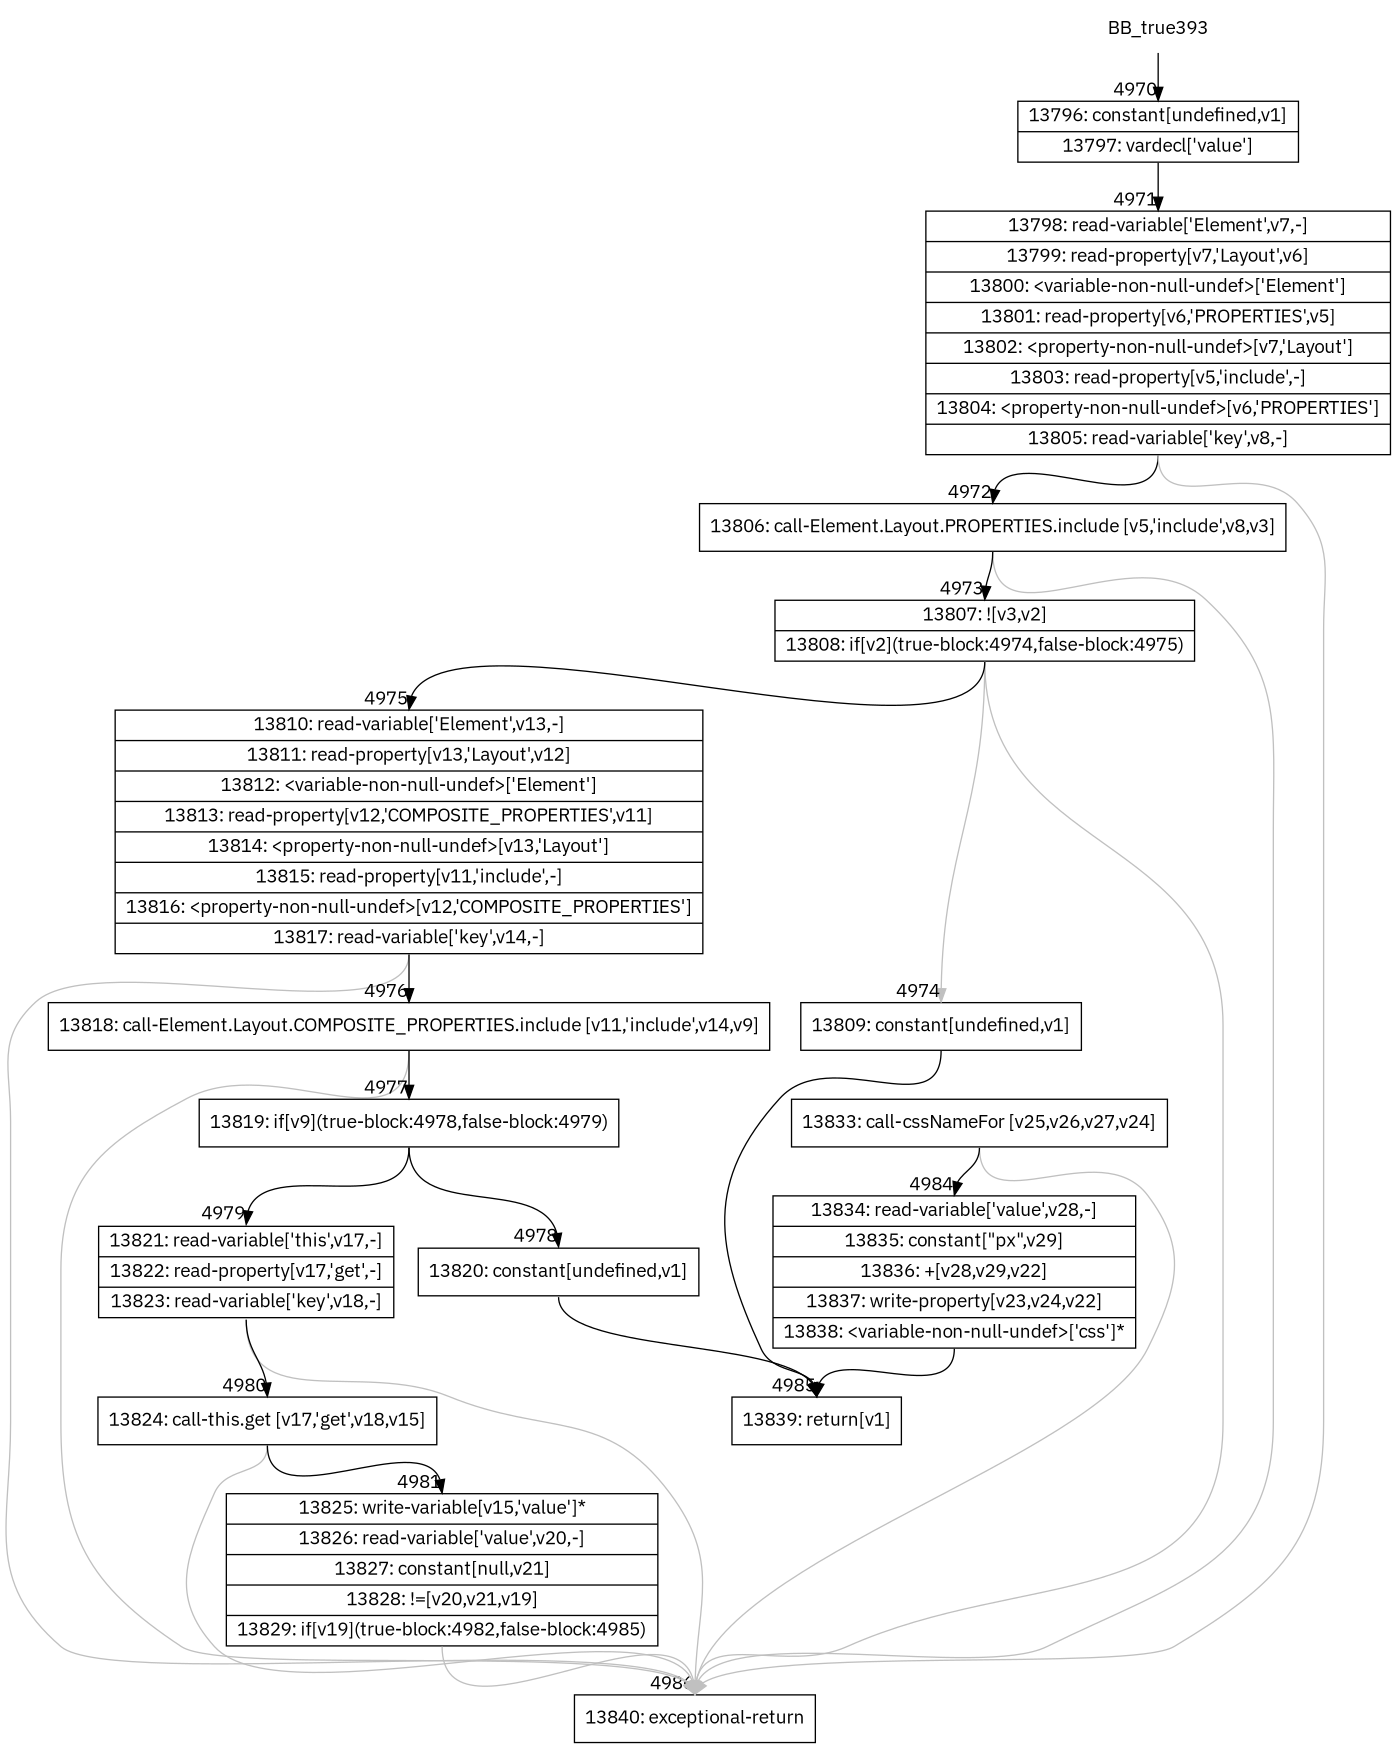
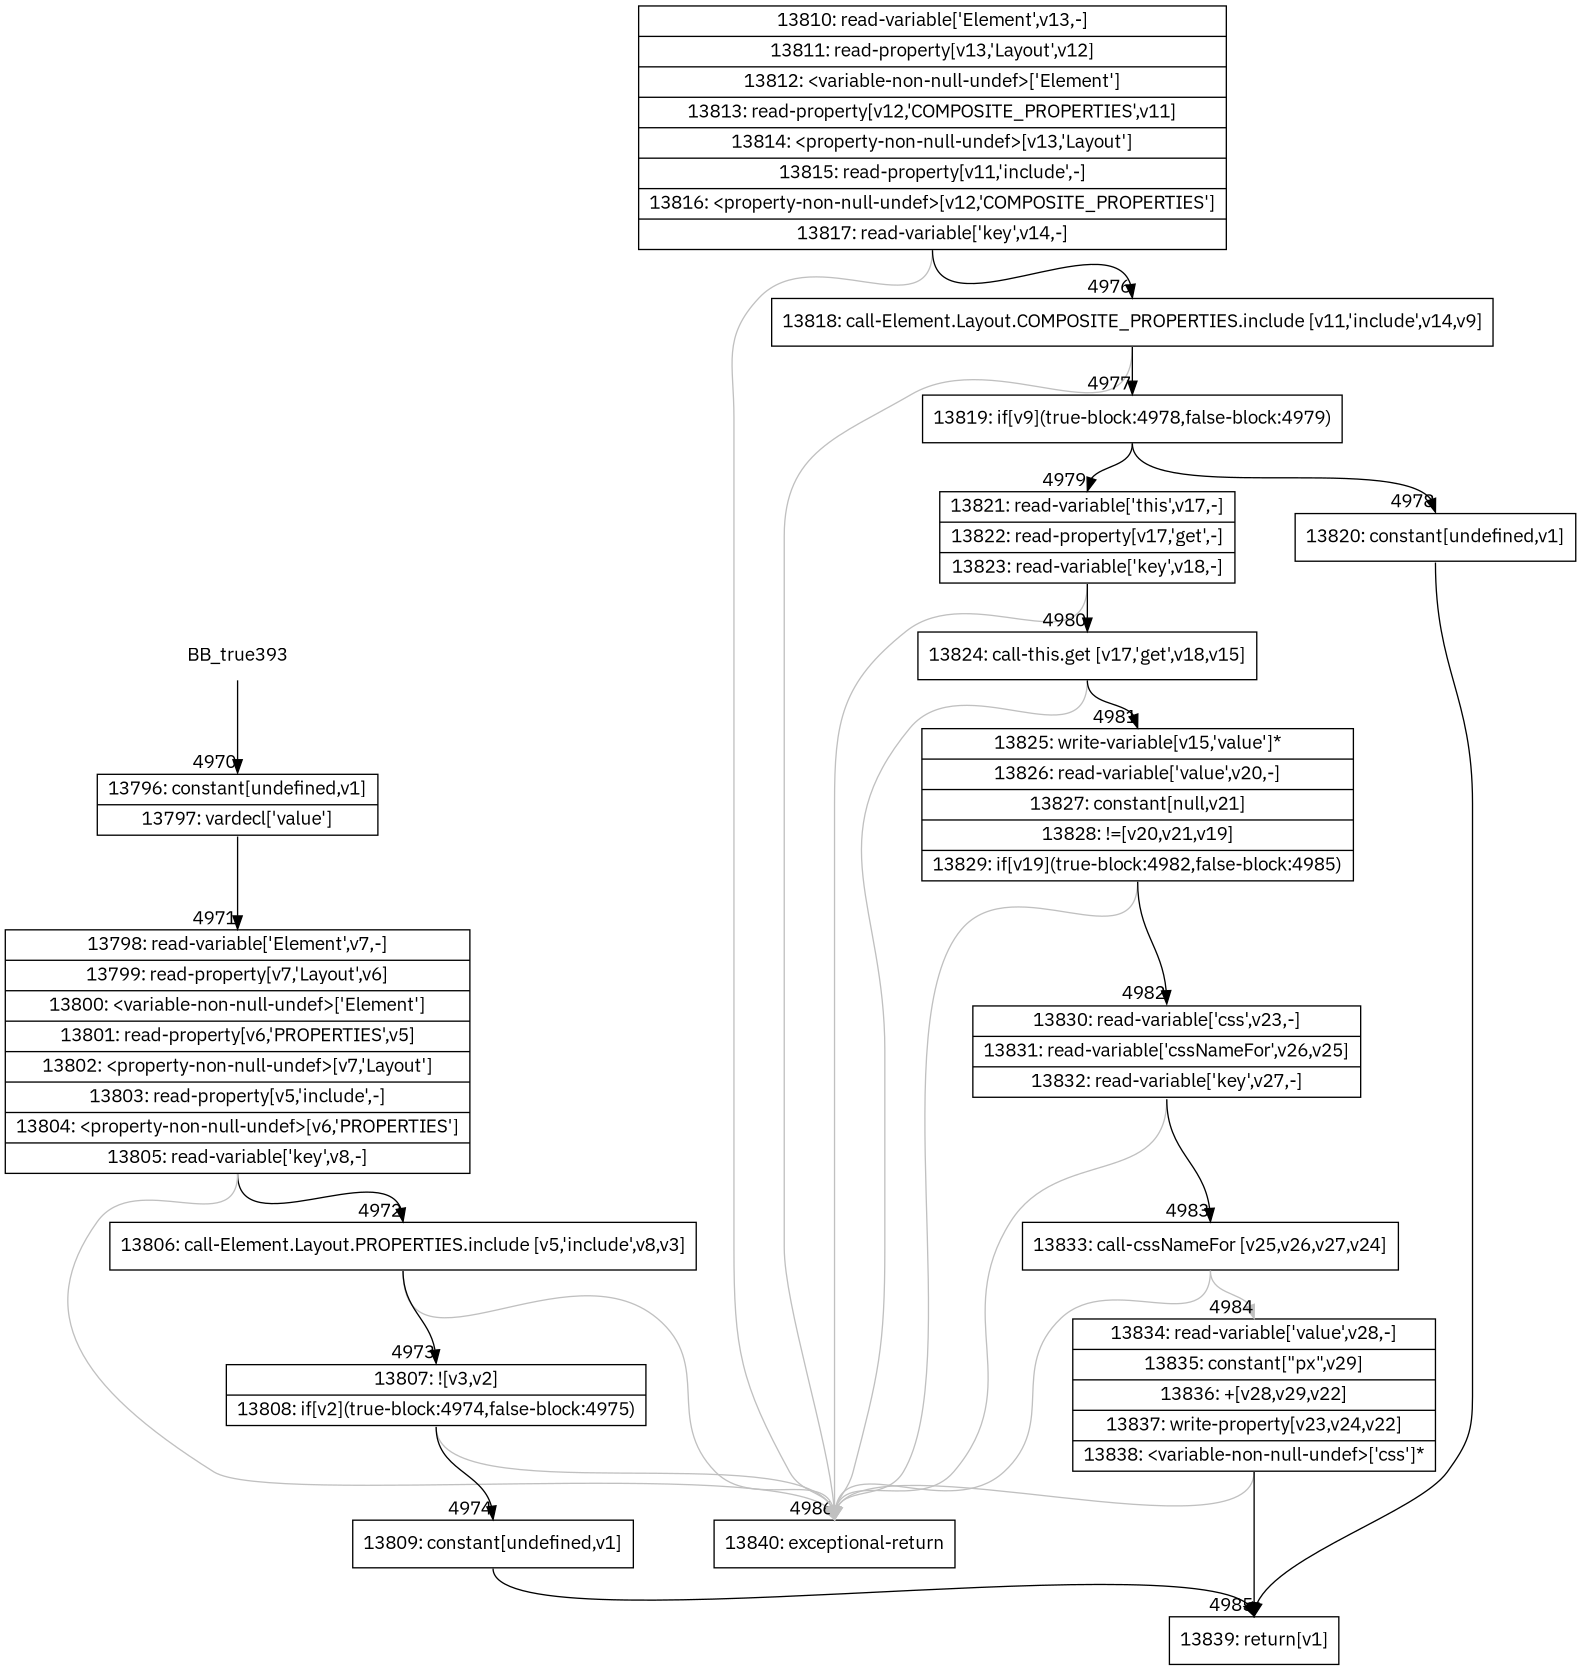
edge "13807: ![v3,v2]" -> "13810: read-variable['Element',v13,-]": removed
edge "13807: ![v3,v2]" -> "13809: constant[undefined,v1]": color gray -> black
node "13830: read-variable['css',v23,-]": added
edge "13833: call-cssNameFor [v25,v26,v27,v24]" -> "13834: read-variable['value',v28,-]": color black -> gray
edge "13834: read-variable['value',v28,-]" -> "13840: exceptional-return": added
